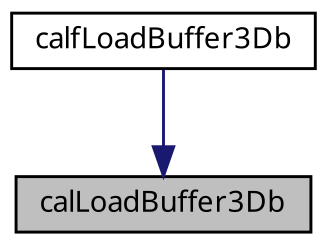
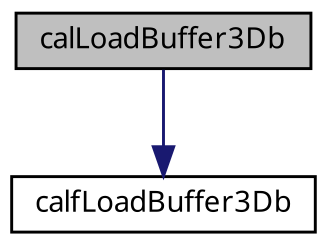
edge "calfLoadBuffer3Db" -> "calLoadBuffer3Db": reversed
